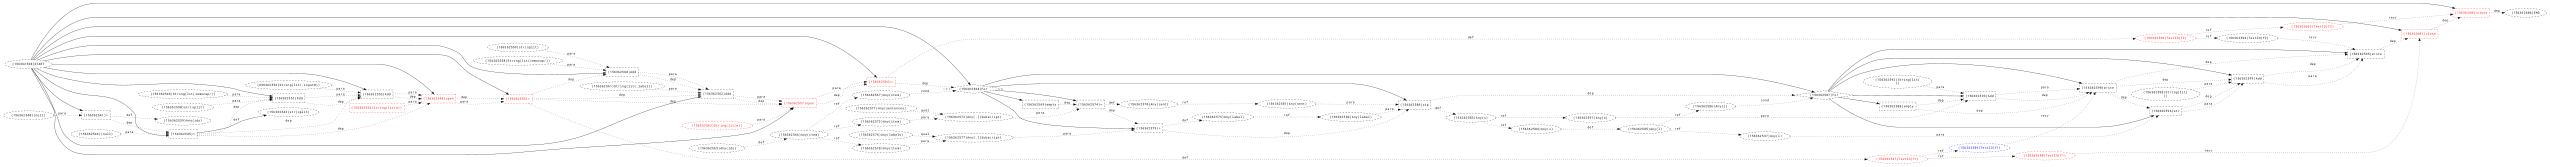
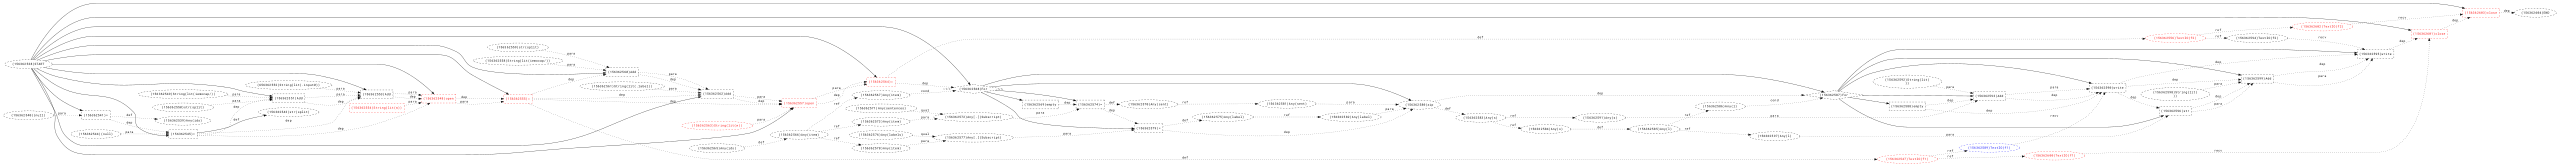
node "(156362580)zip": shape box -> ellipse
